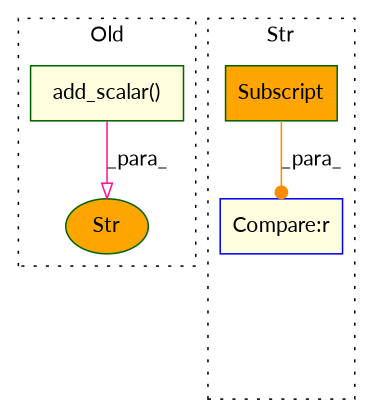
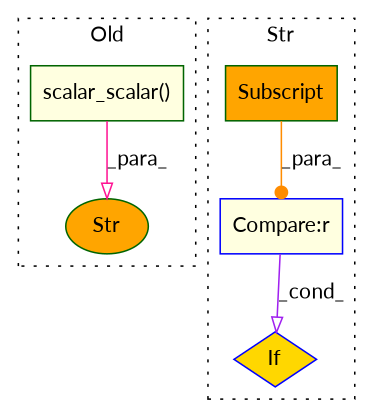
node "add_scalar()": label "add_scalar()" -> "scalar_scalar()"
node "If": added
